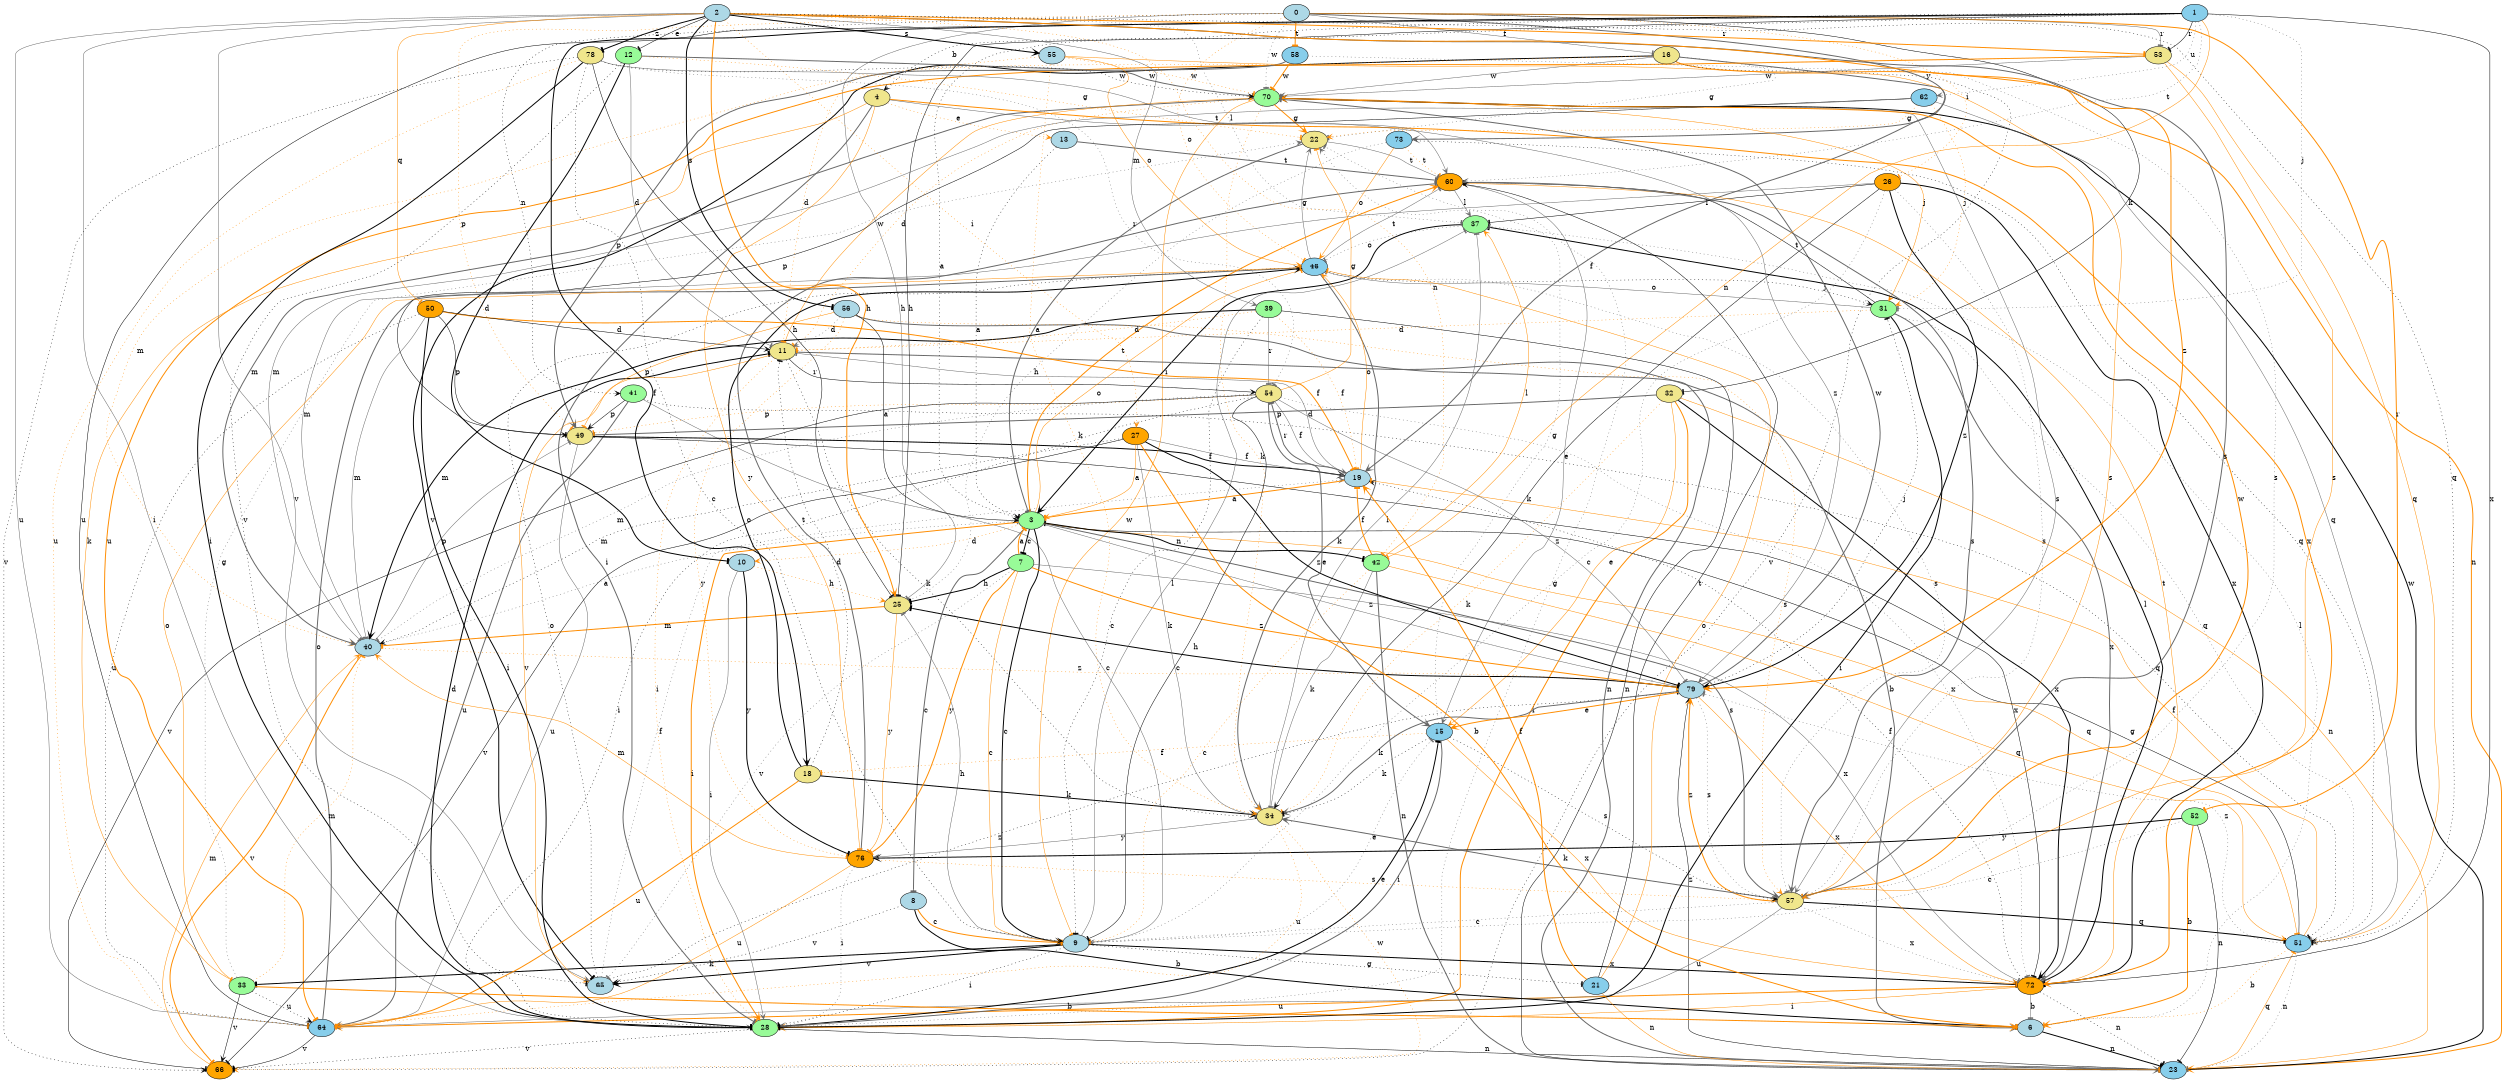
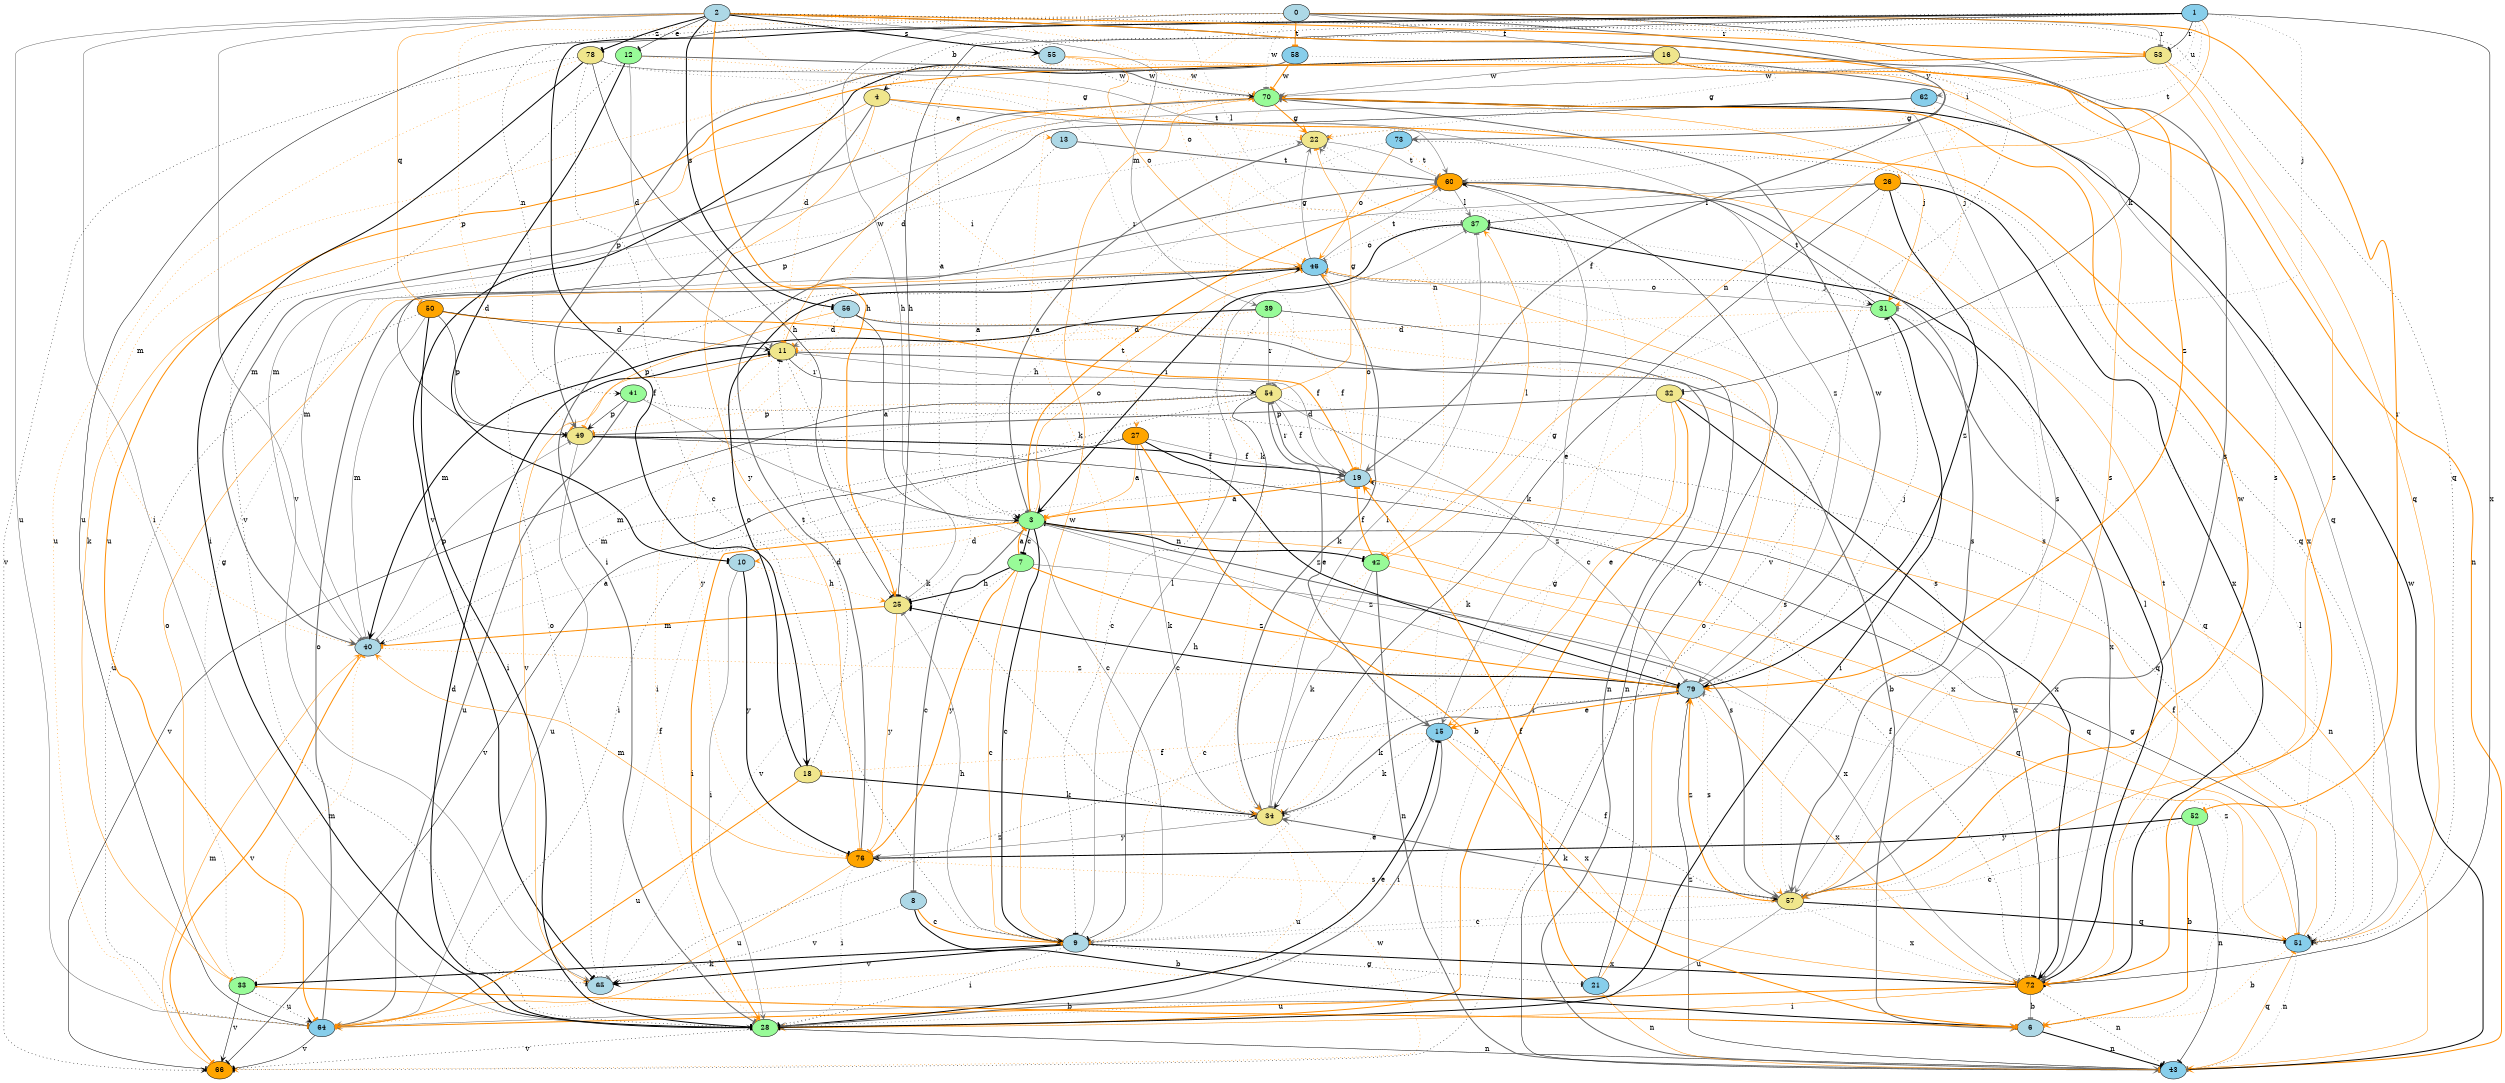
edge "70" -> "9": reversed
edge "15" -> "57": label "s" -> "f"
node "23": label "23" -> "43"
